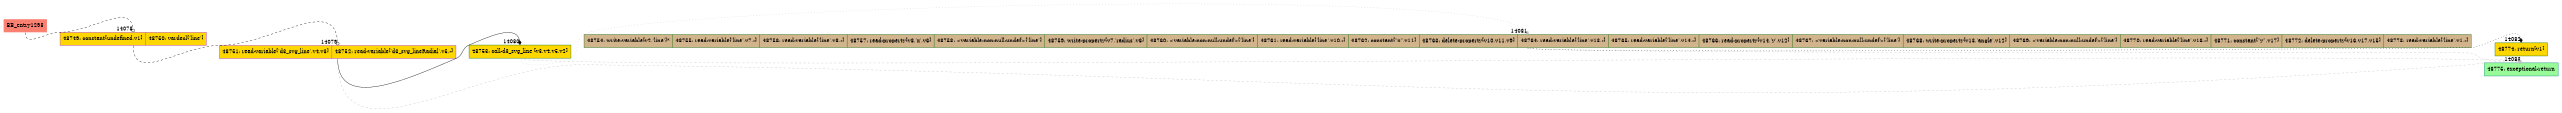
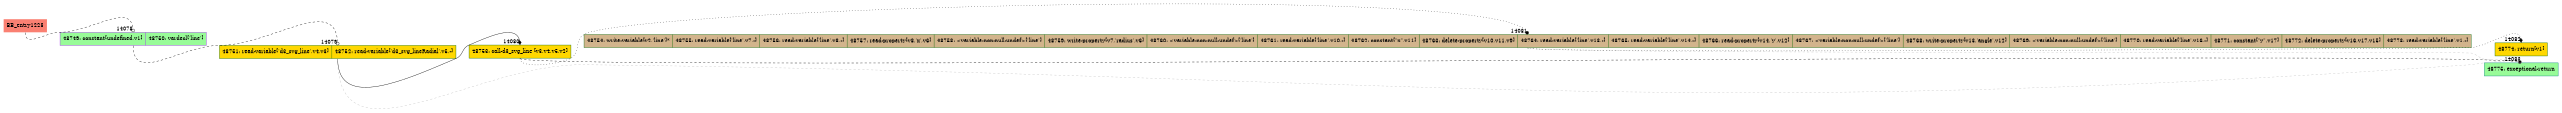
edge "48753: call-d3_svg_line [v3,v4,v5,v2]" -> "48754: write-variable[v2,'line']*": color gray -> black
node "BB_entry1298": label "BB_entry1298" -> "BB_entry1228"
node "48749: constant[undefined,v1]": fillcolor gold -> palegreen
node "48751: read-variable['d3_svg_line',v4,v3]": color purple -> darkgreen
edge "48753: call-d3_svg_line [v3,v4,v5,v2]" -> "48775: exceptional-return": color gray -> black
